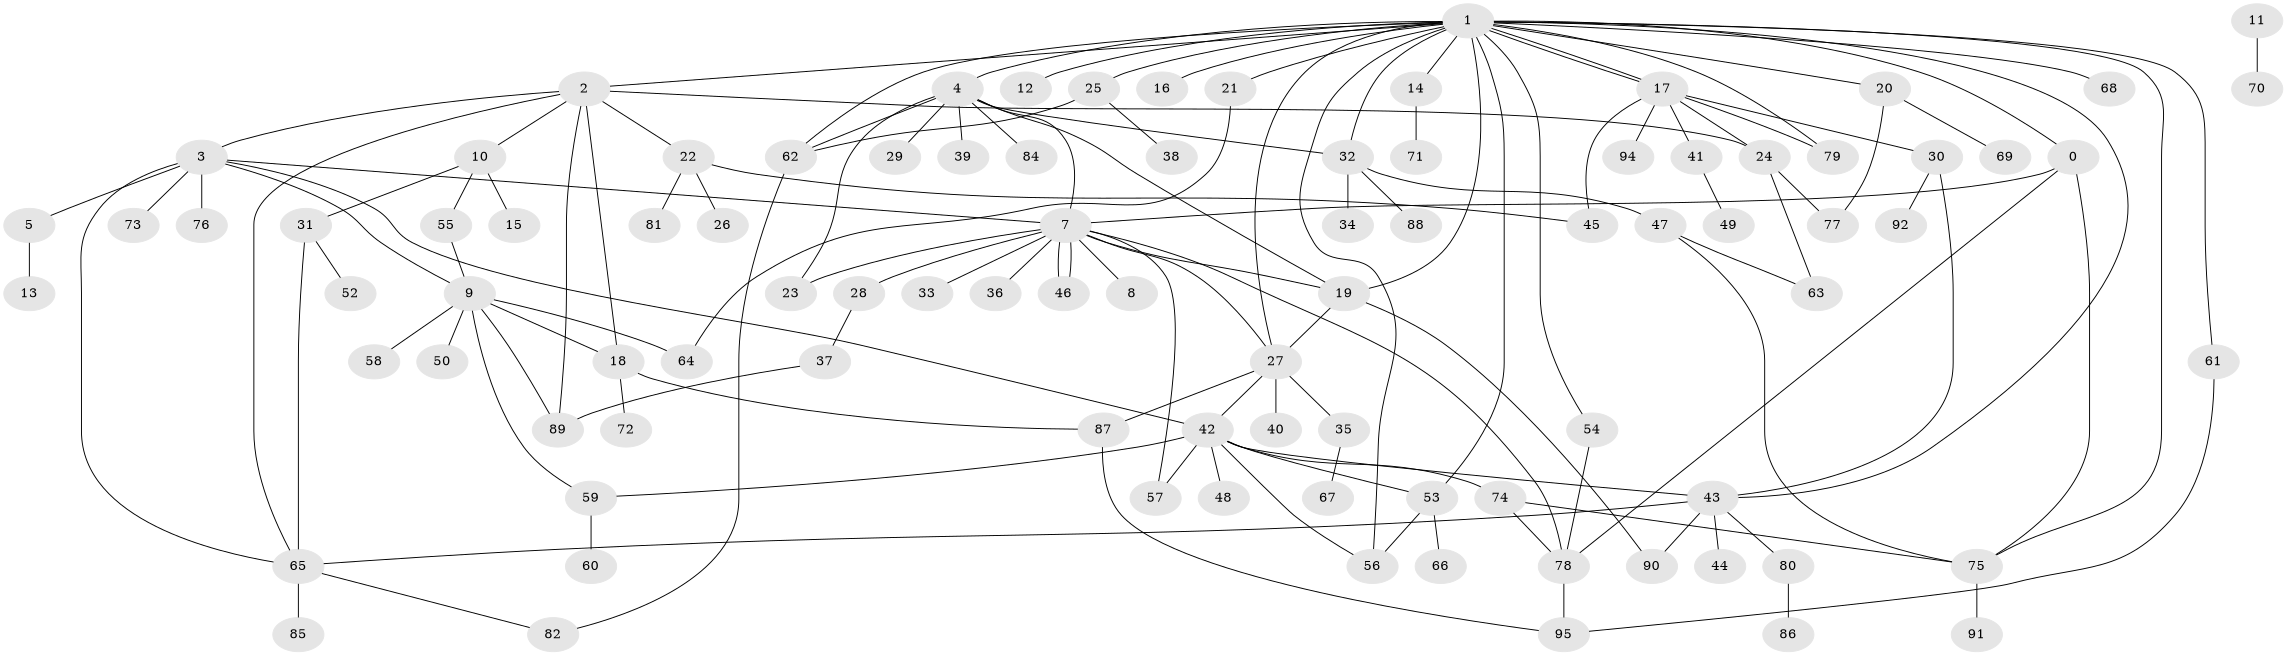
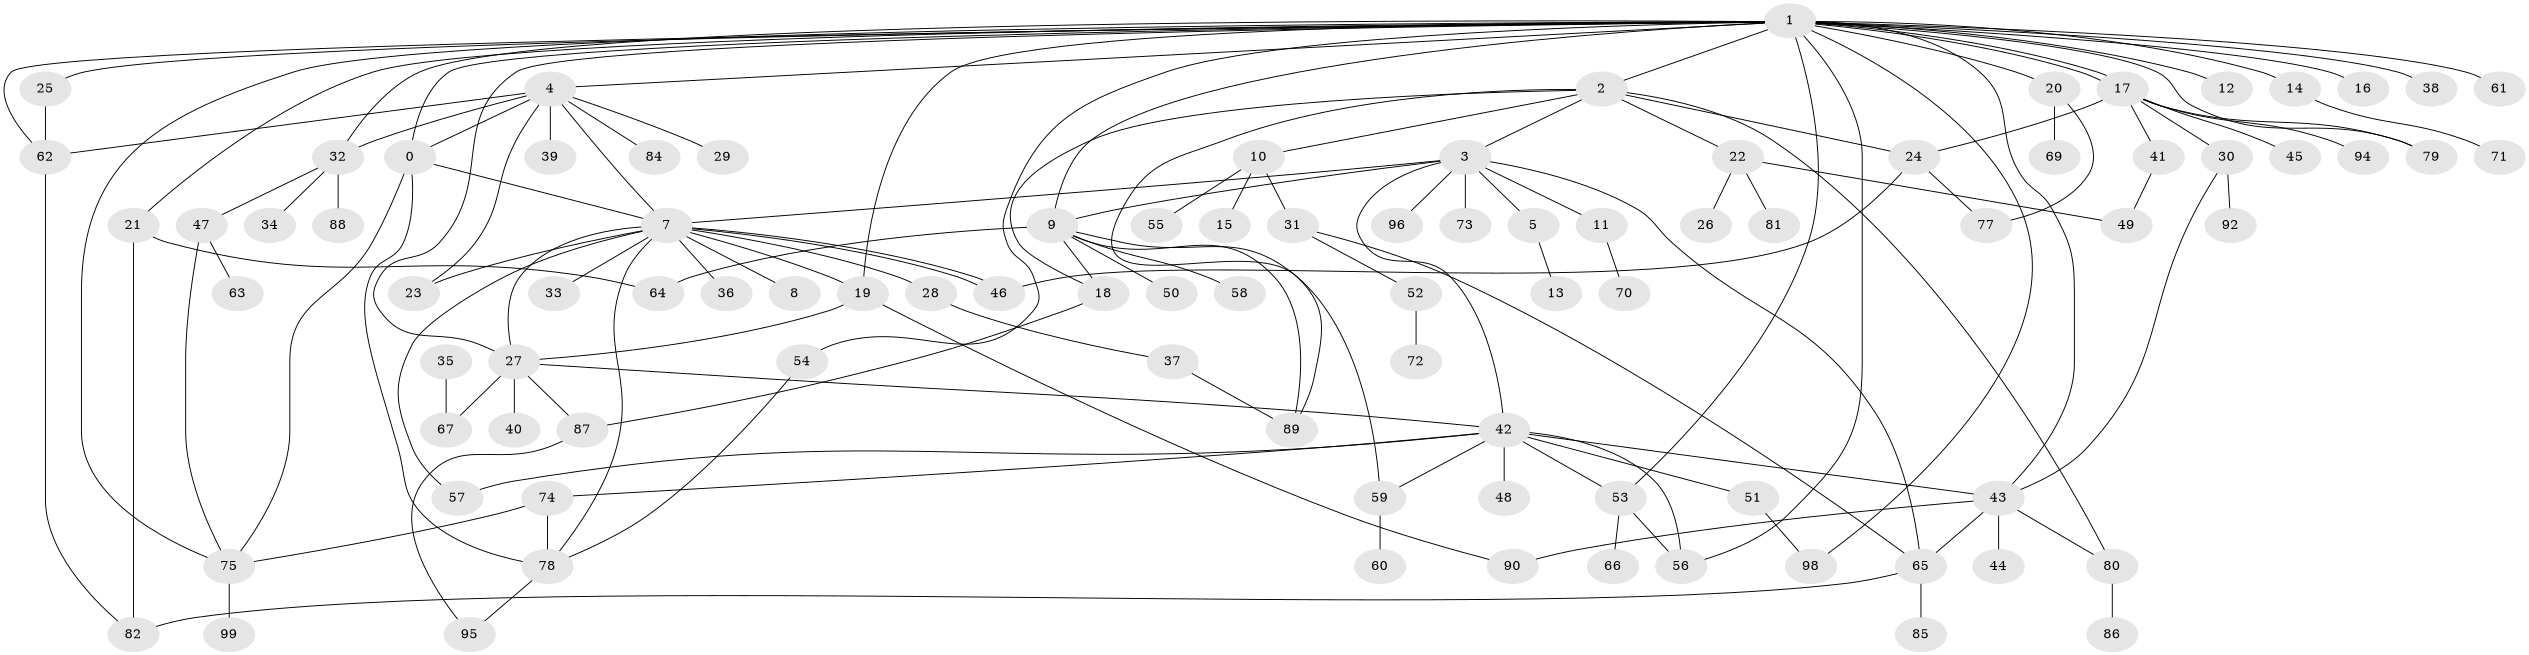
node "68": label "68" -> "98"
edge "25" -- "38": now "1" -- "38"
edge "4" -- "19": now "4" -- "0"
edge "3" -- "11": added
edge "22" -- "45": now "22" -- "49"
edge "2" -- "65": now "2" -- "80"
node "76": label "76" -> "96"
edge "24" -- "63": now "24" -- "46"
edge "55" -- "9": now "1" -- "9"
edge "18" -- "72": now "52" -- "72"
edge "27" -- "35": now "27" -- "67"
edge "21" -- "82": added
node "51": added
edge "61" -- "95": removed
node "91": label "91" -> "99"
